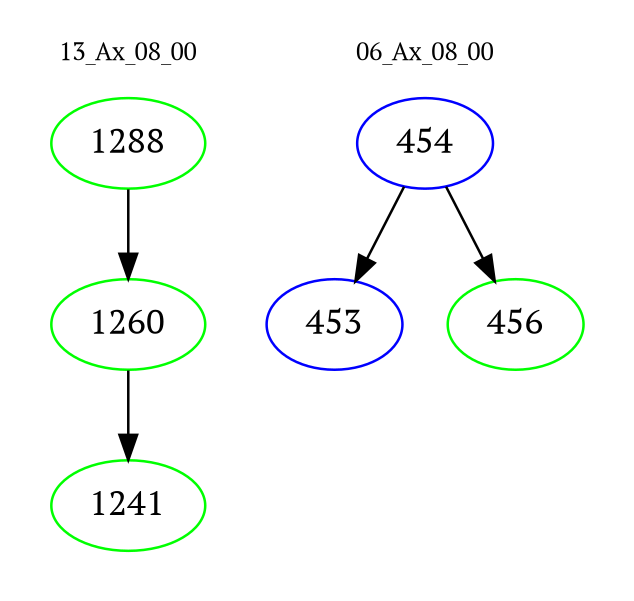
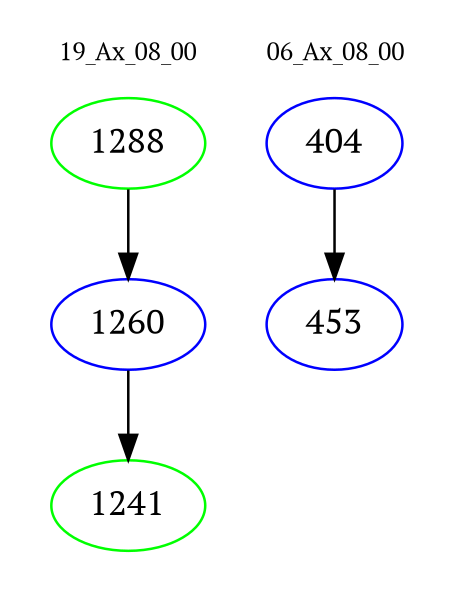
cluster "13_Ax_08_00": label "13_Ax_08_00" -> "19_Ax_08_00"
node "454": label "454" -> "404"
node "1260": color green -> blue
node "456": removed
